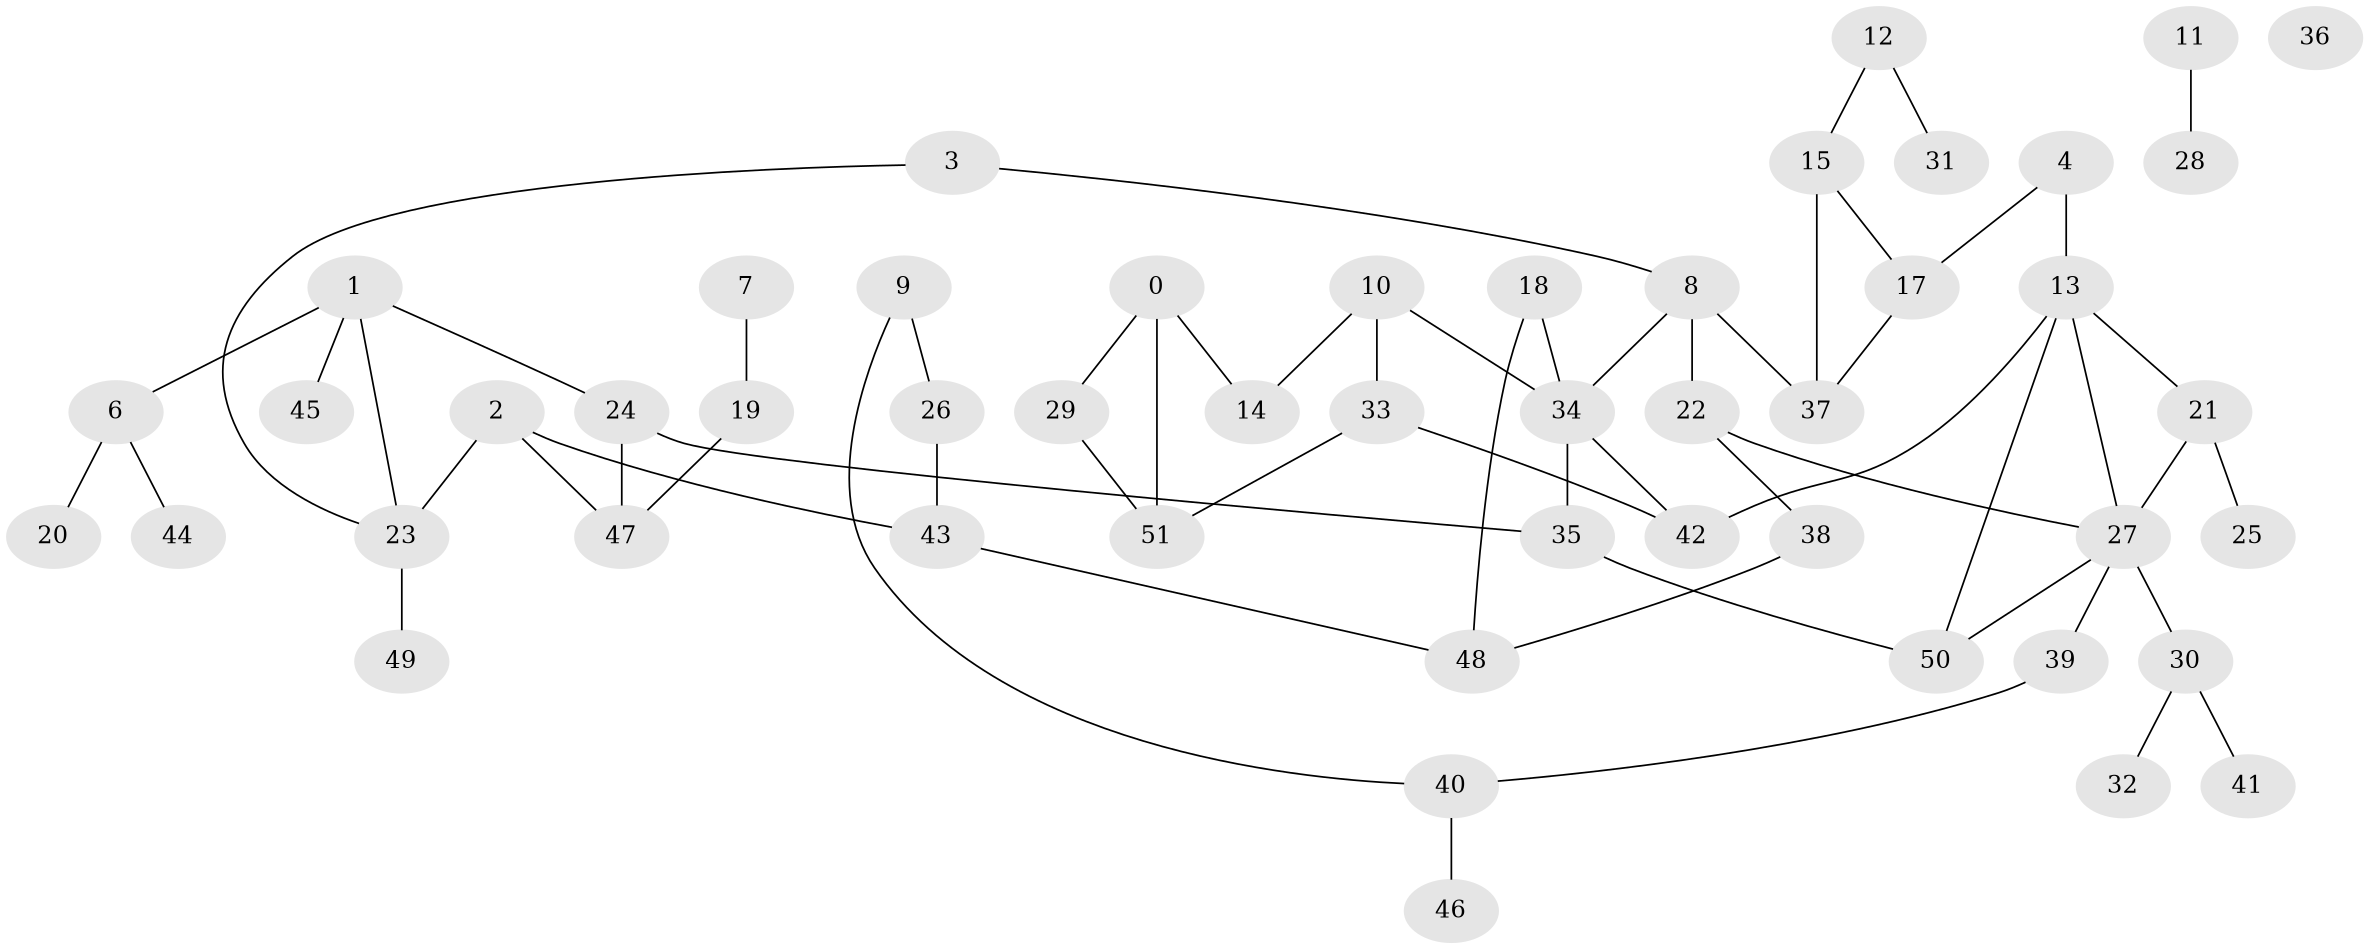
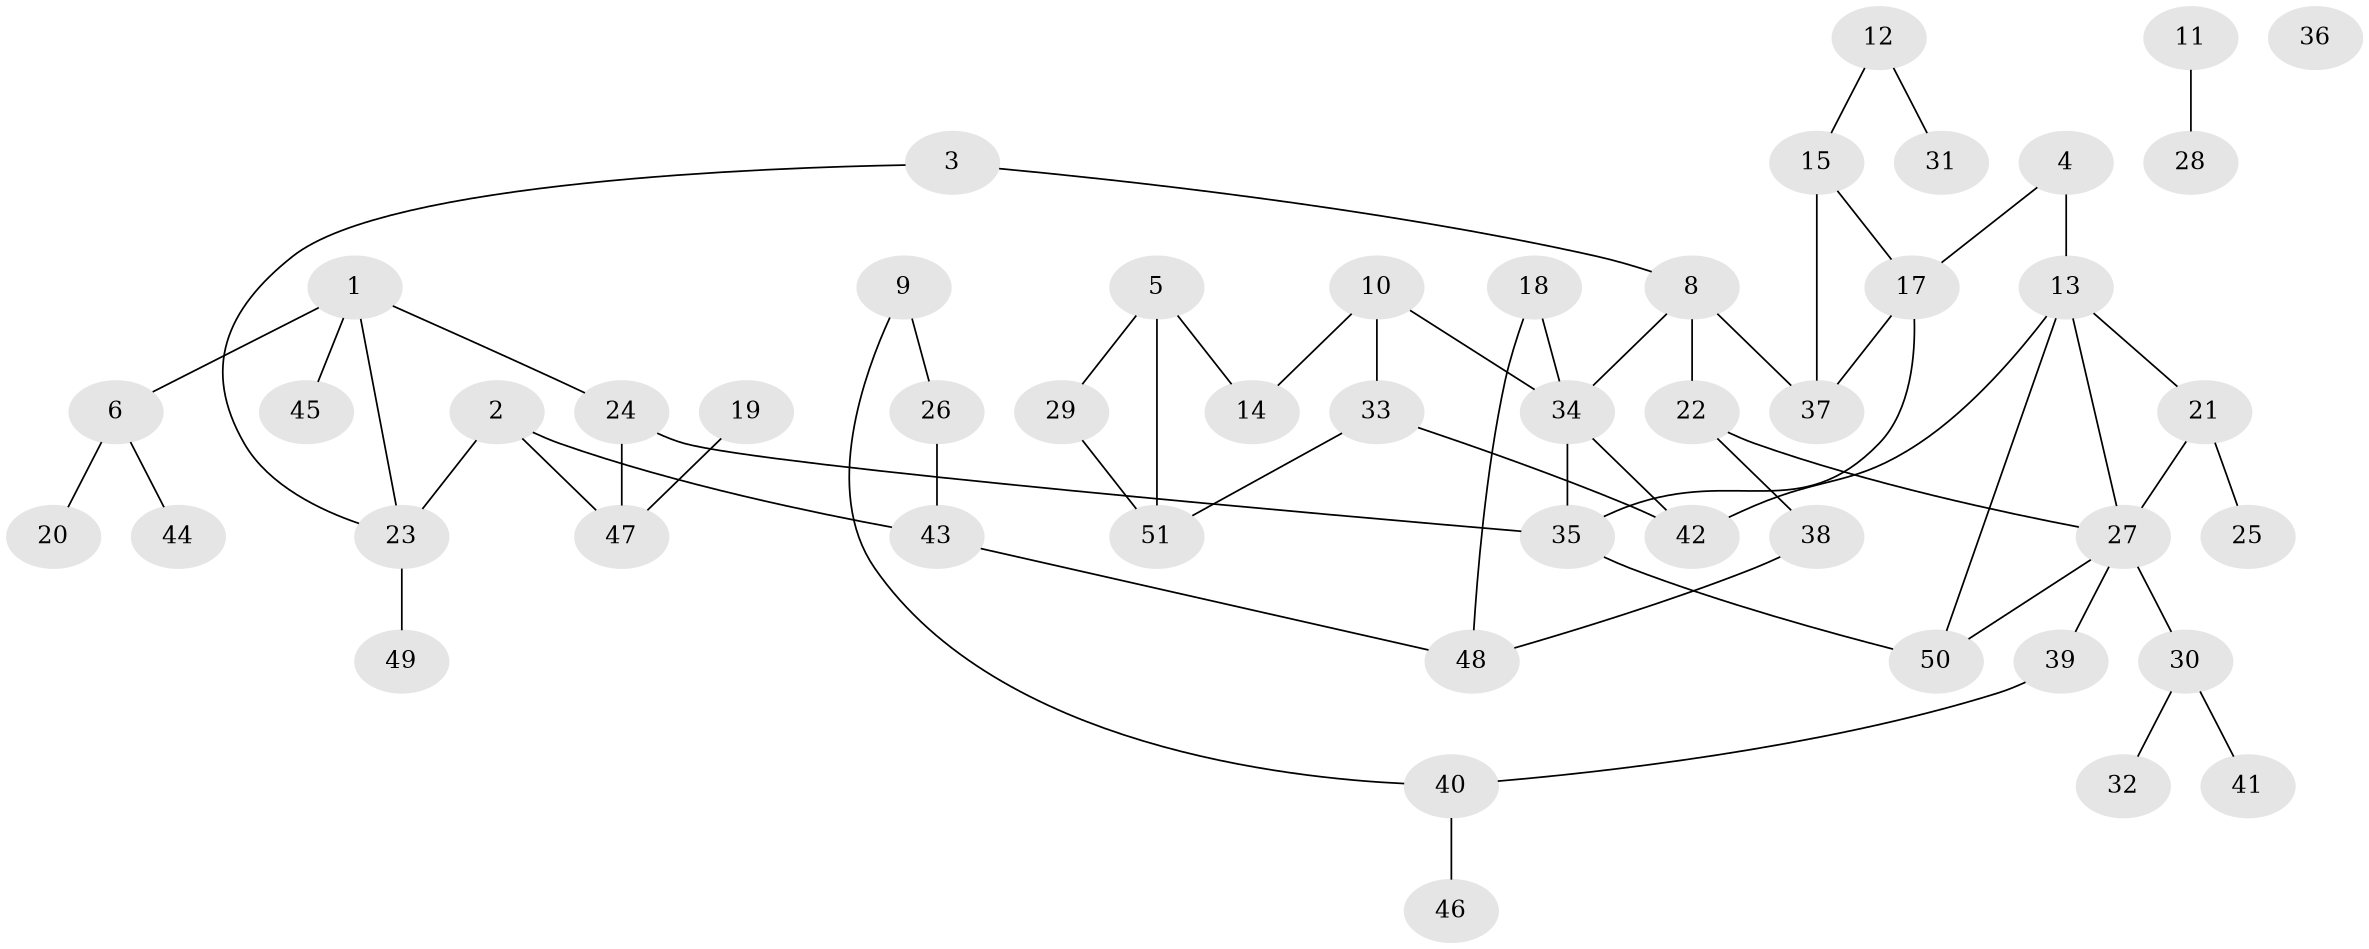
node "7": removed
node "0": label "0" -> "5"
edge "17" -- "35": added
